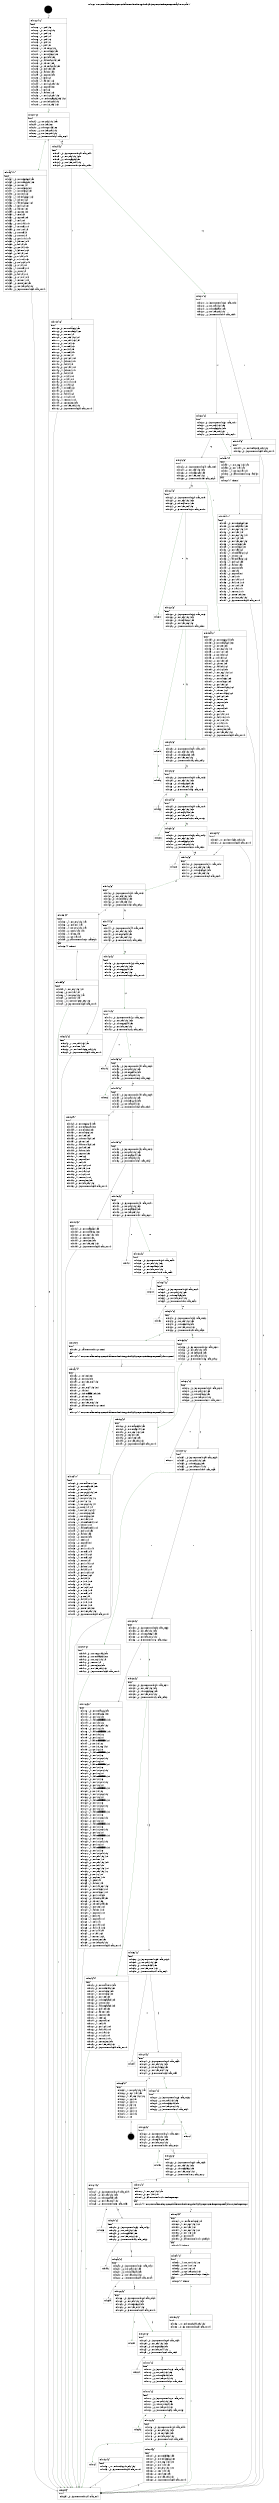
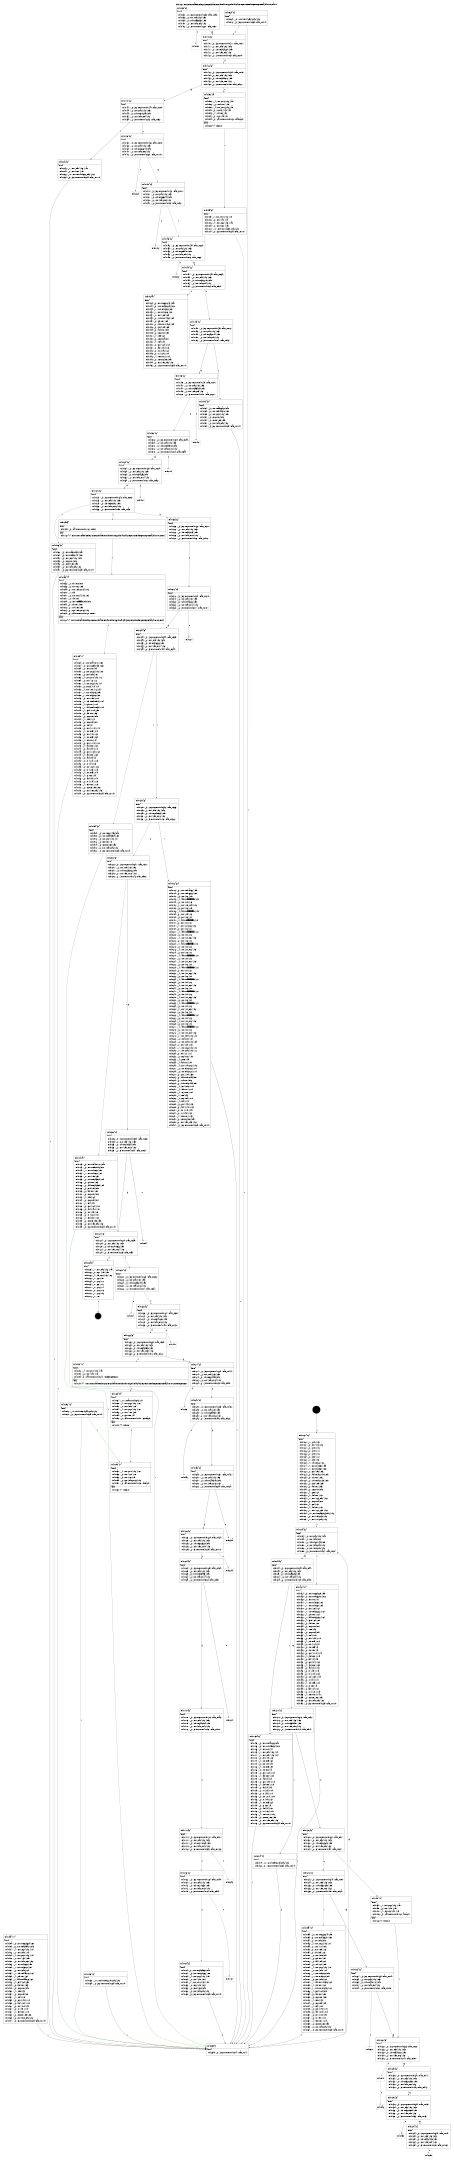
node "0x40236b": added
edge "0x401af7 [19]" -> "0x401b0a [111]": now "0x401af7 [19]" -> "0x401380 [28]"
edge "0x4013d4 [28]" -> "0x4013f0 [28]": removed, label "15"
edge "0x40155c [28]" -> "0x401b88 [30]": now "0x401540 [28]" -> "0x401b88 [30]"
edge "0x401ea1 [21]" -> "0x401eb6 [15]": reversed
